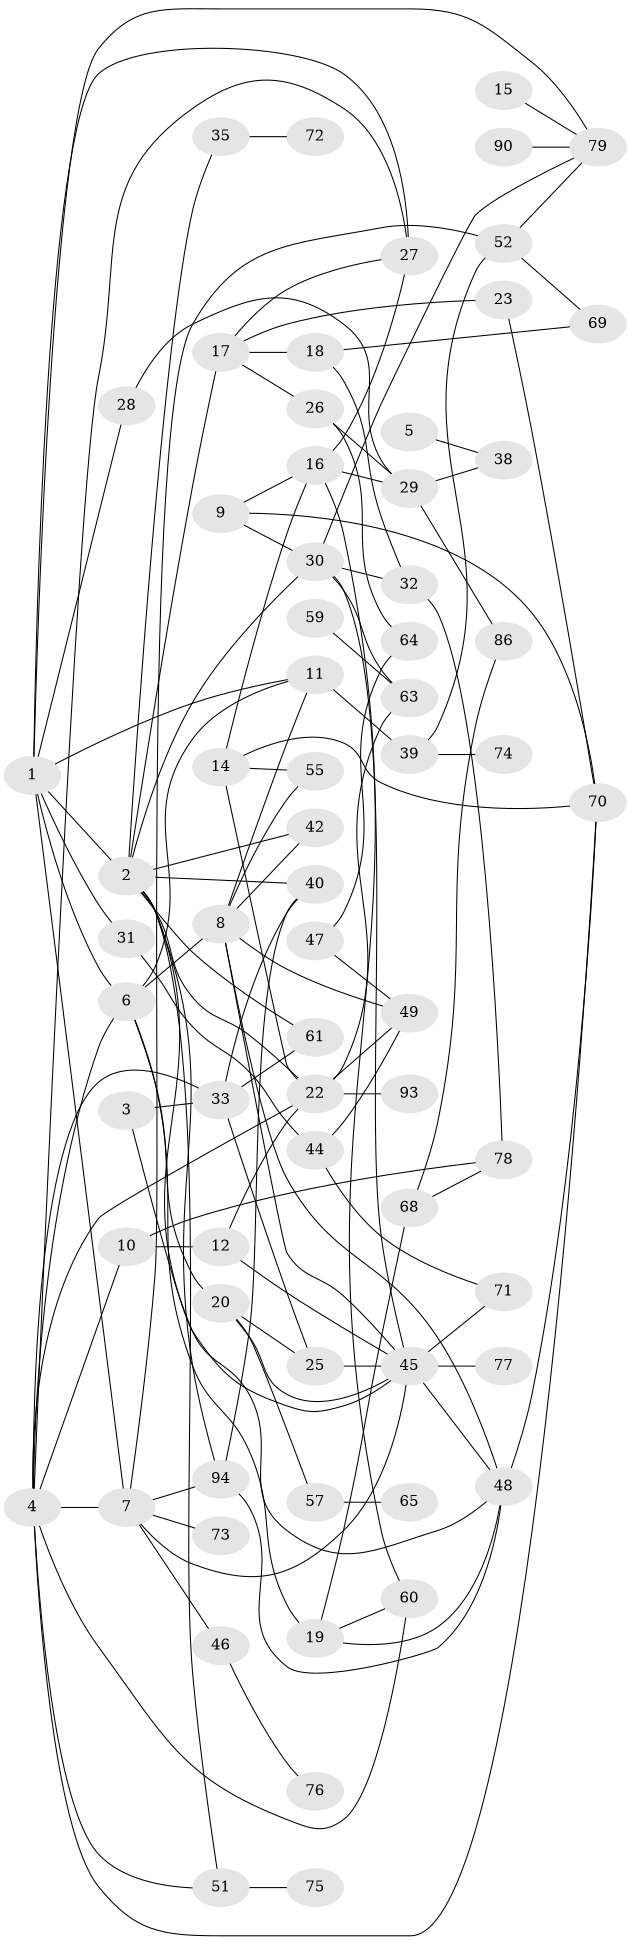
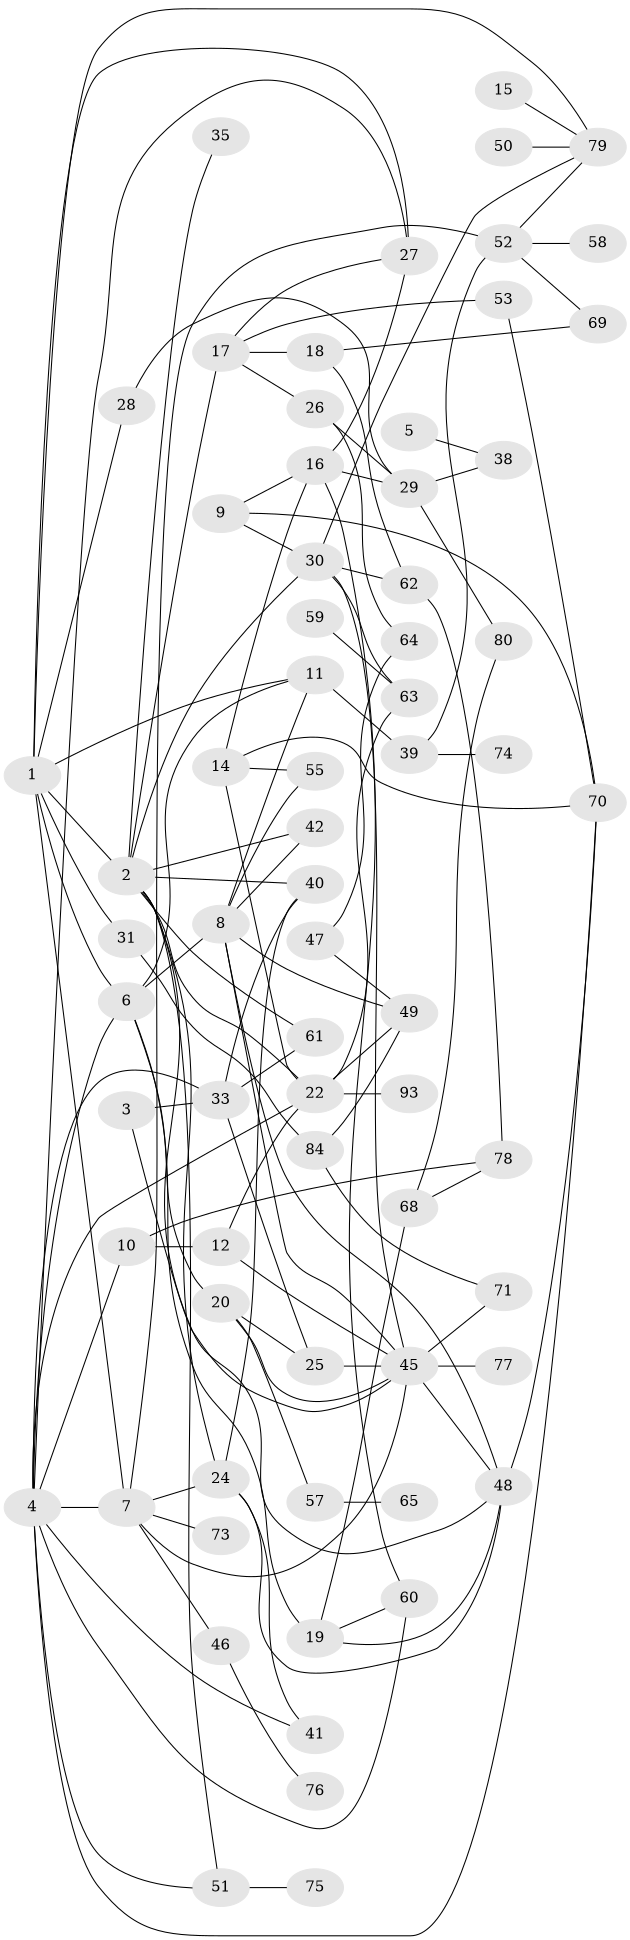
node "72": removed
node "90": label "90" -> "50"
node "58": added
node "23": label "23" -> "53"
node "32": label "32" -> "62"
node "86": label "86" -> "80"
node "44": label "44" -> "84"
node "94": label "94" -> "24"
node "41": added
